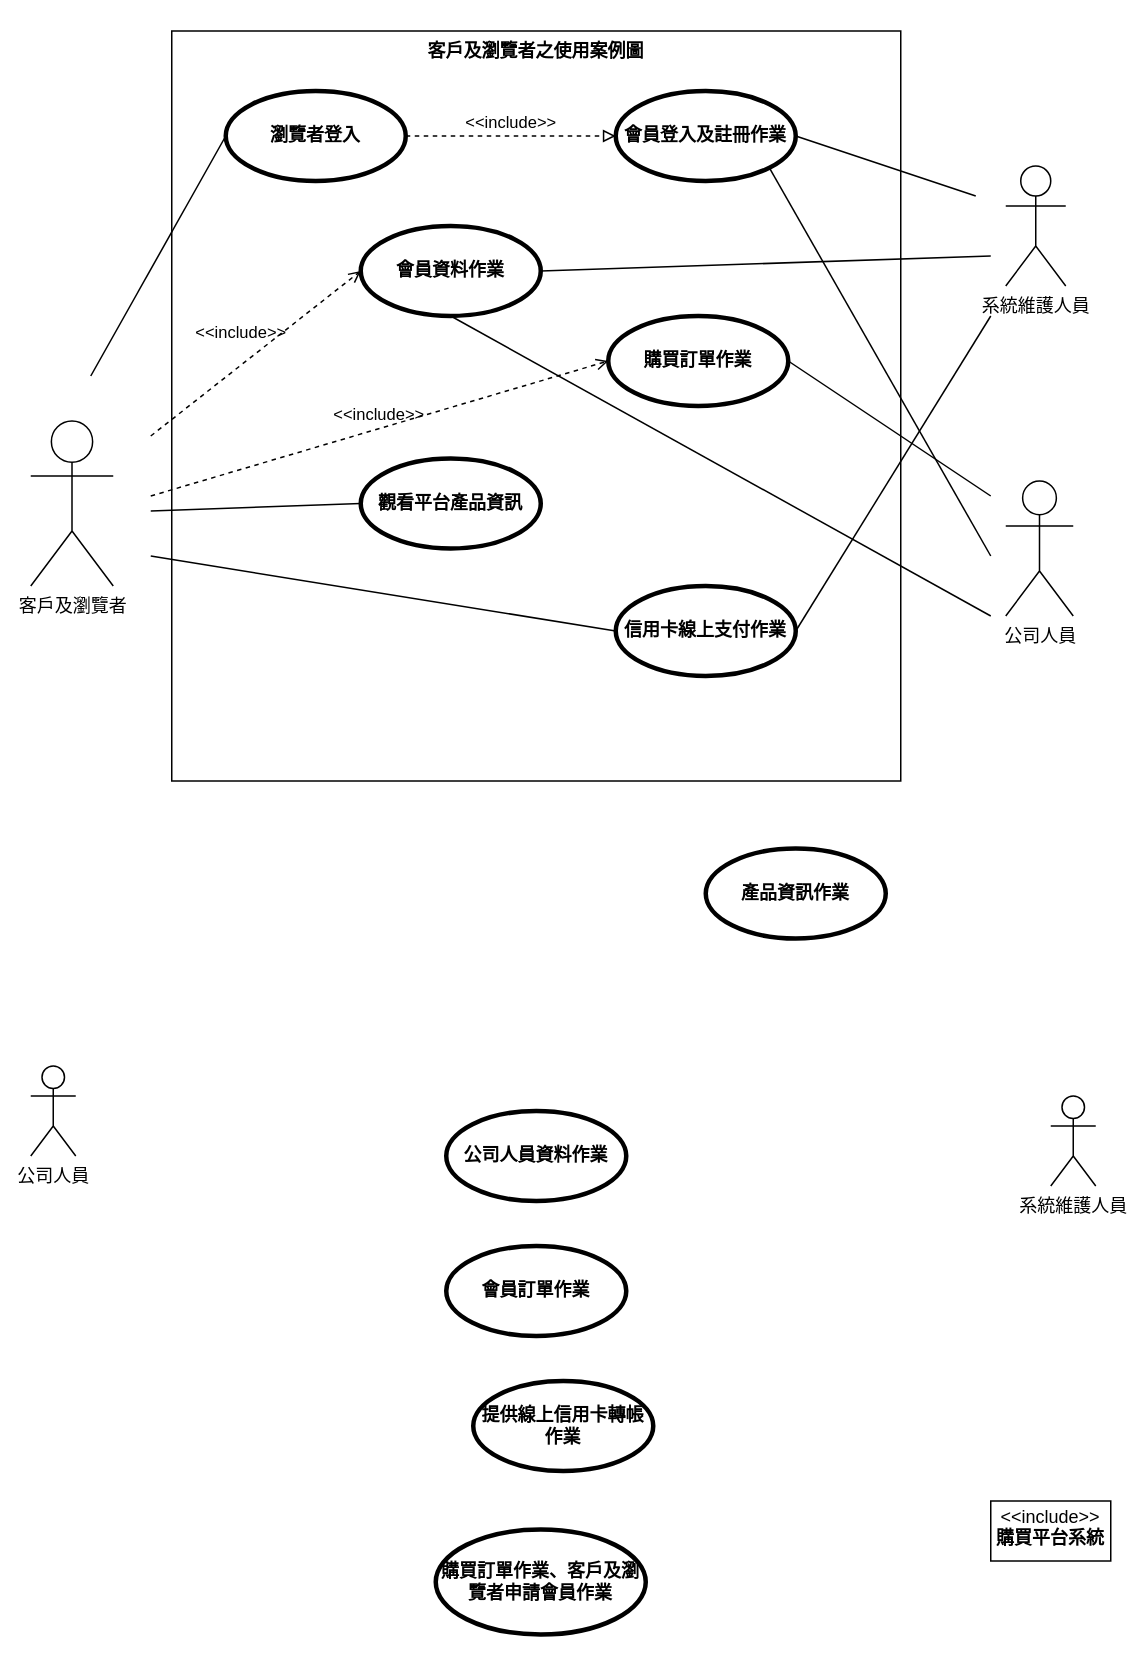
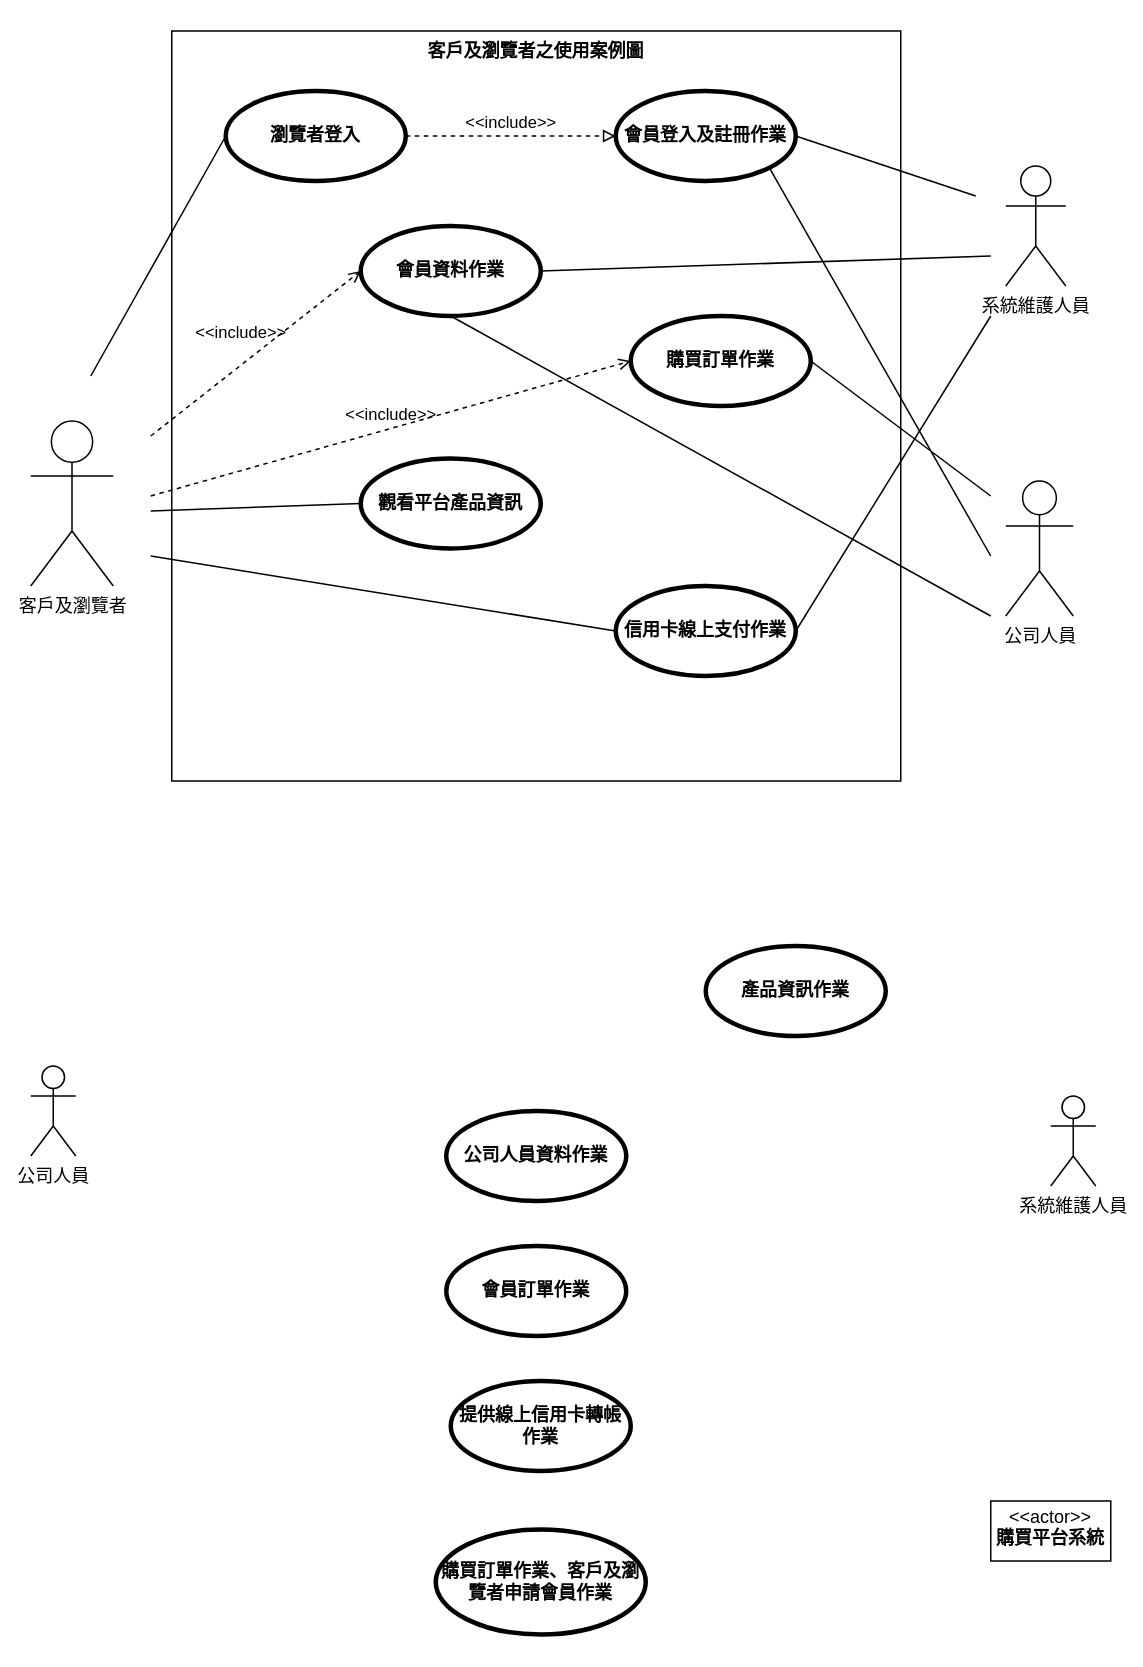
node "購買訂單作業": moved (698, 361) -> (721, 361)
node "產品資訊作業": moved (796, 893) -> (796, 991)
node "提供線上信用卡轉帳作業": moved (563, 1426) -> (541, 1426)
node "<<include>> 購買平台系統": label "<<include>> 購買平台系統" -> "<<actor>> 購買平台系統"
